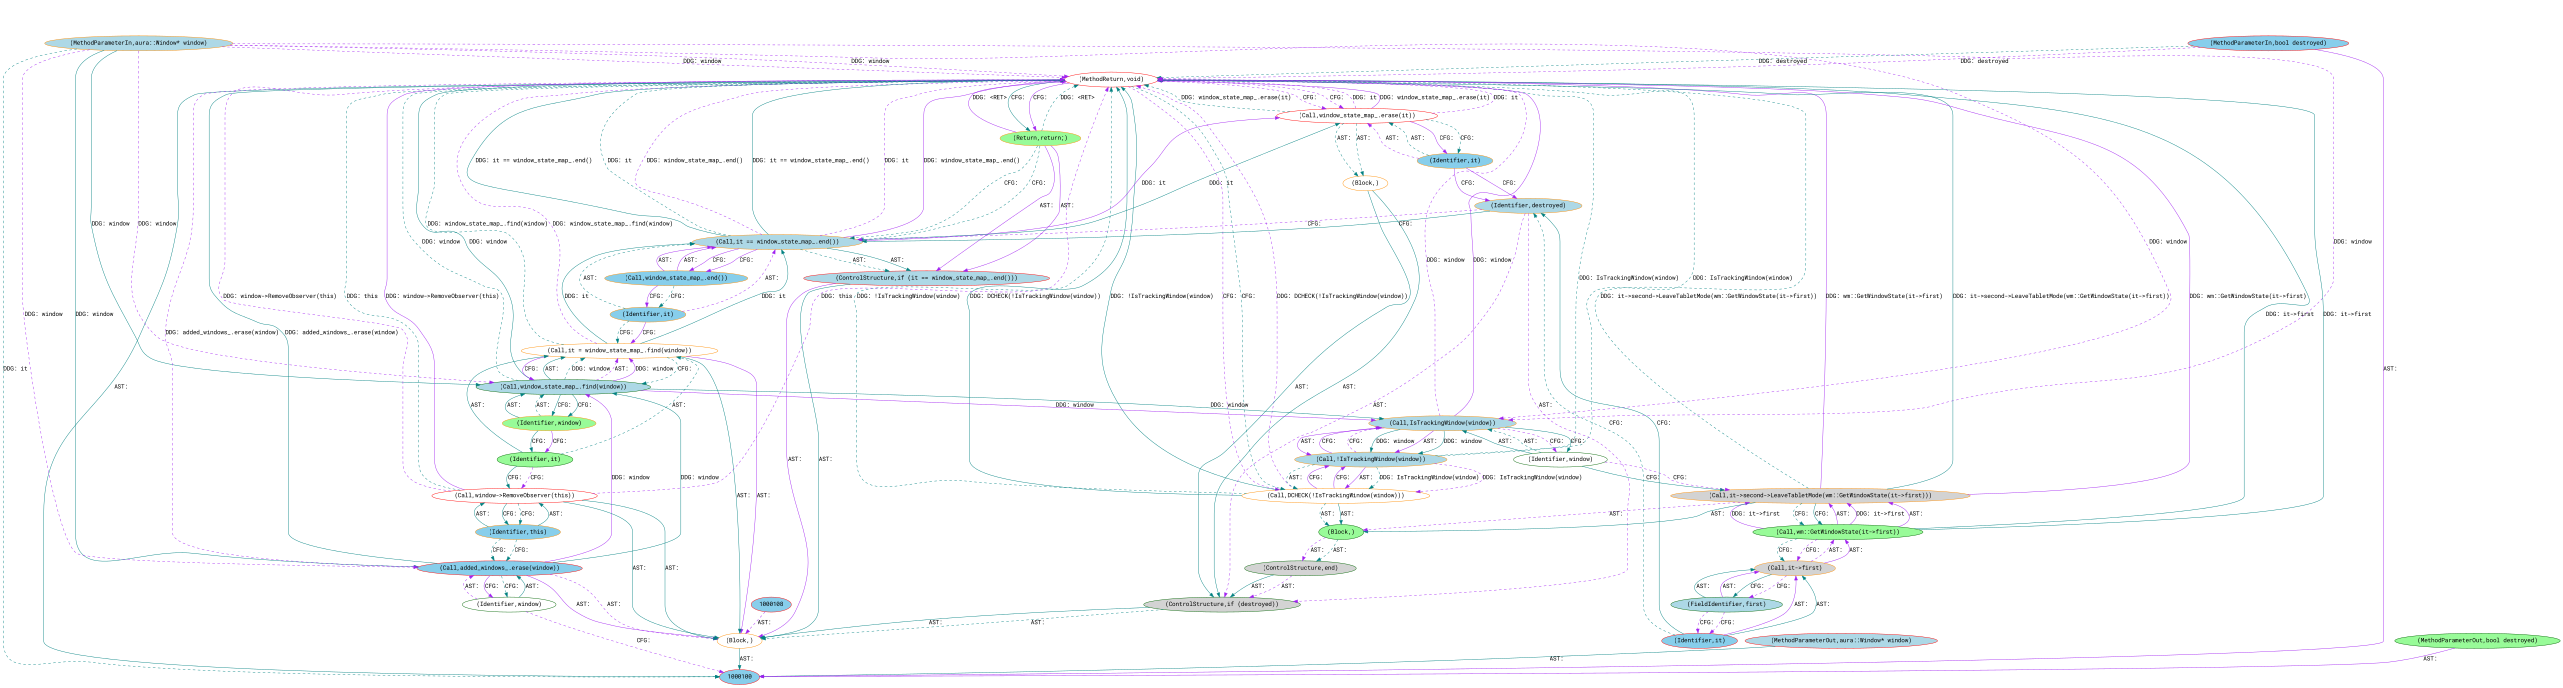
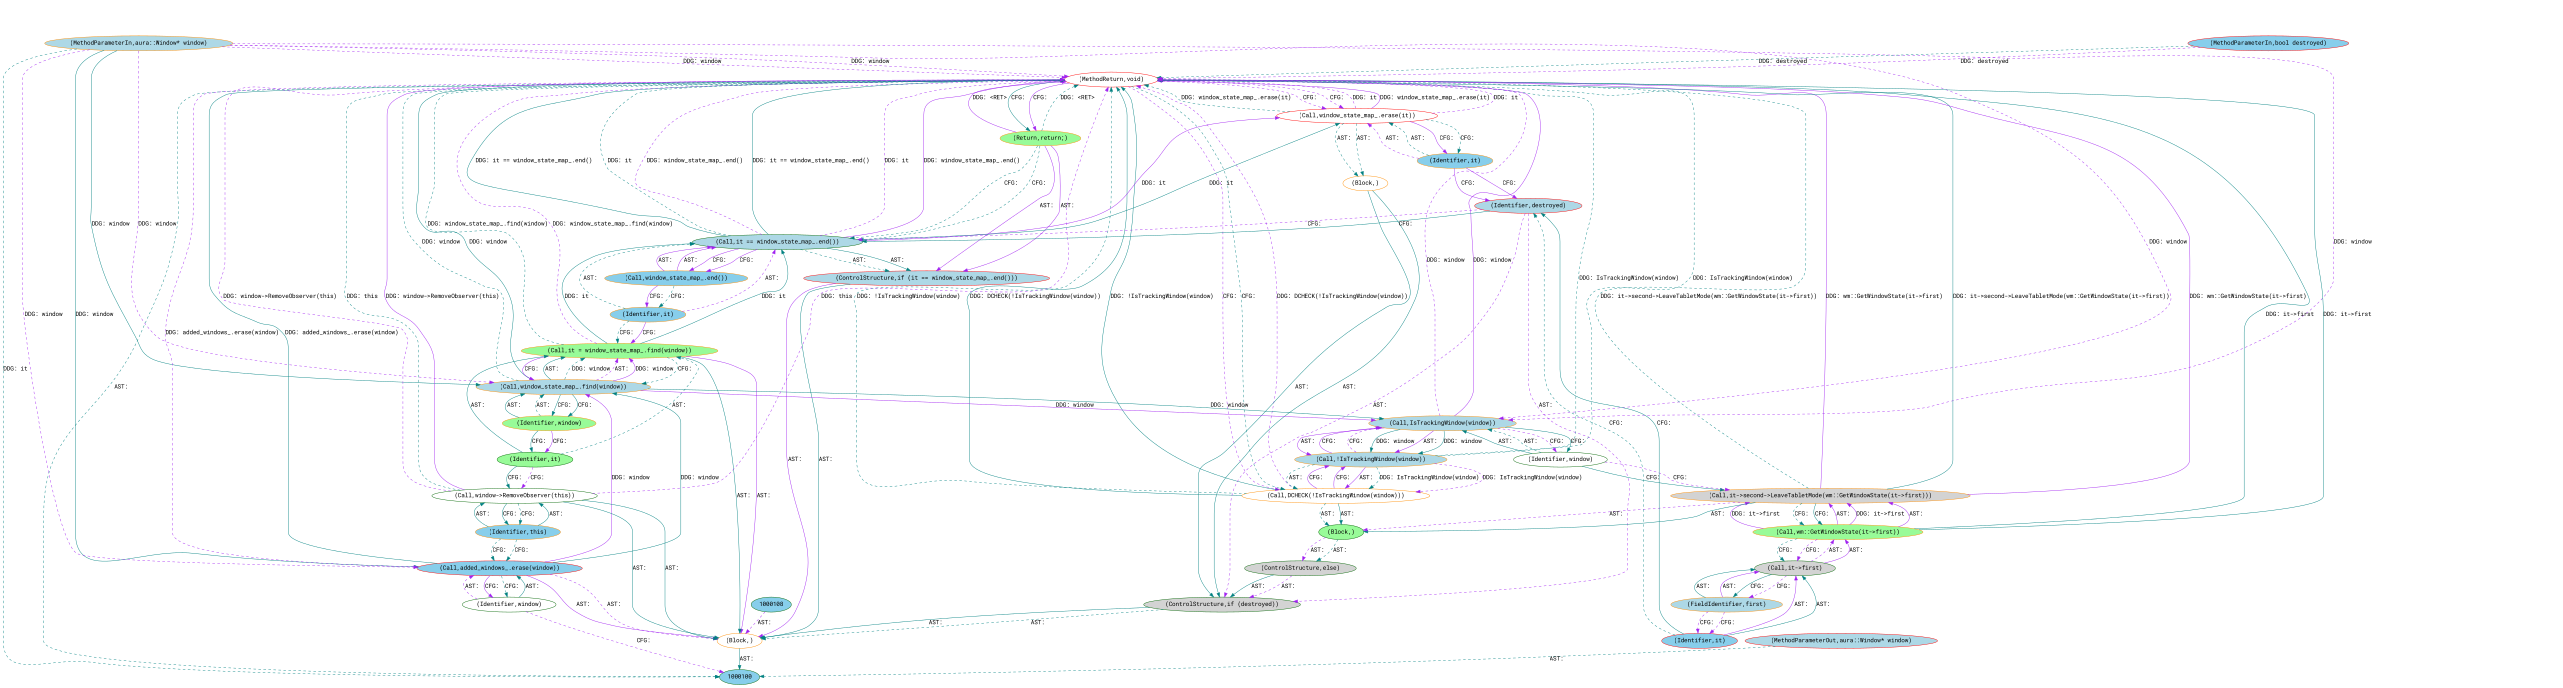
node "(Identifier,destroyed)": color darkorange -> red
node "(Call,it == window_state_map_.end())": color darkorange -> darkgreen
edge "(MethodReturn,void)" -> "1000100": style solid -> dashed
node "(Call,it = window_state_map_.find(window))": fillcolor white -> palegreen
node "(Call,window_state_map_.find(window))": color darkgreen -> darkorange
node "(Call,window->RemoveObserver(this))": color red -> darkgreen
node "(Call,wm::GetWindowState(it->first))": color darkgreen -> darkorange
node "(ControlStructure,end)": label "(ControlStructure,end)" -> "(ControlStructure,else)"
node "(Call,it->first)": color darkorange -> darkgreen
node "1000108": color red -> darkgreen
node "(FieldIdentifier,first)": color darkgreen -> darkorange
node "(MethodParameterOut,bool destroyed)": removed
edge "(MethodParameterIn,bool destroyed)" -> "1000100": removed, label "AST:"
edge "(MethodParameterOut,aura::Window* window)" -> "1000100": style solid -> dashed
node "1000100": color red -> darkgreen
